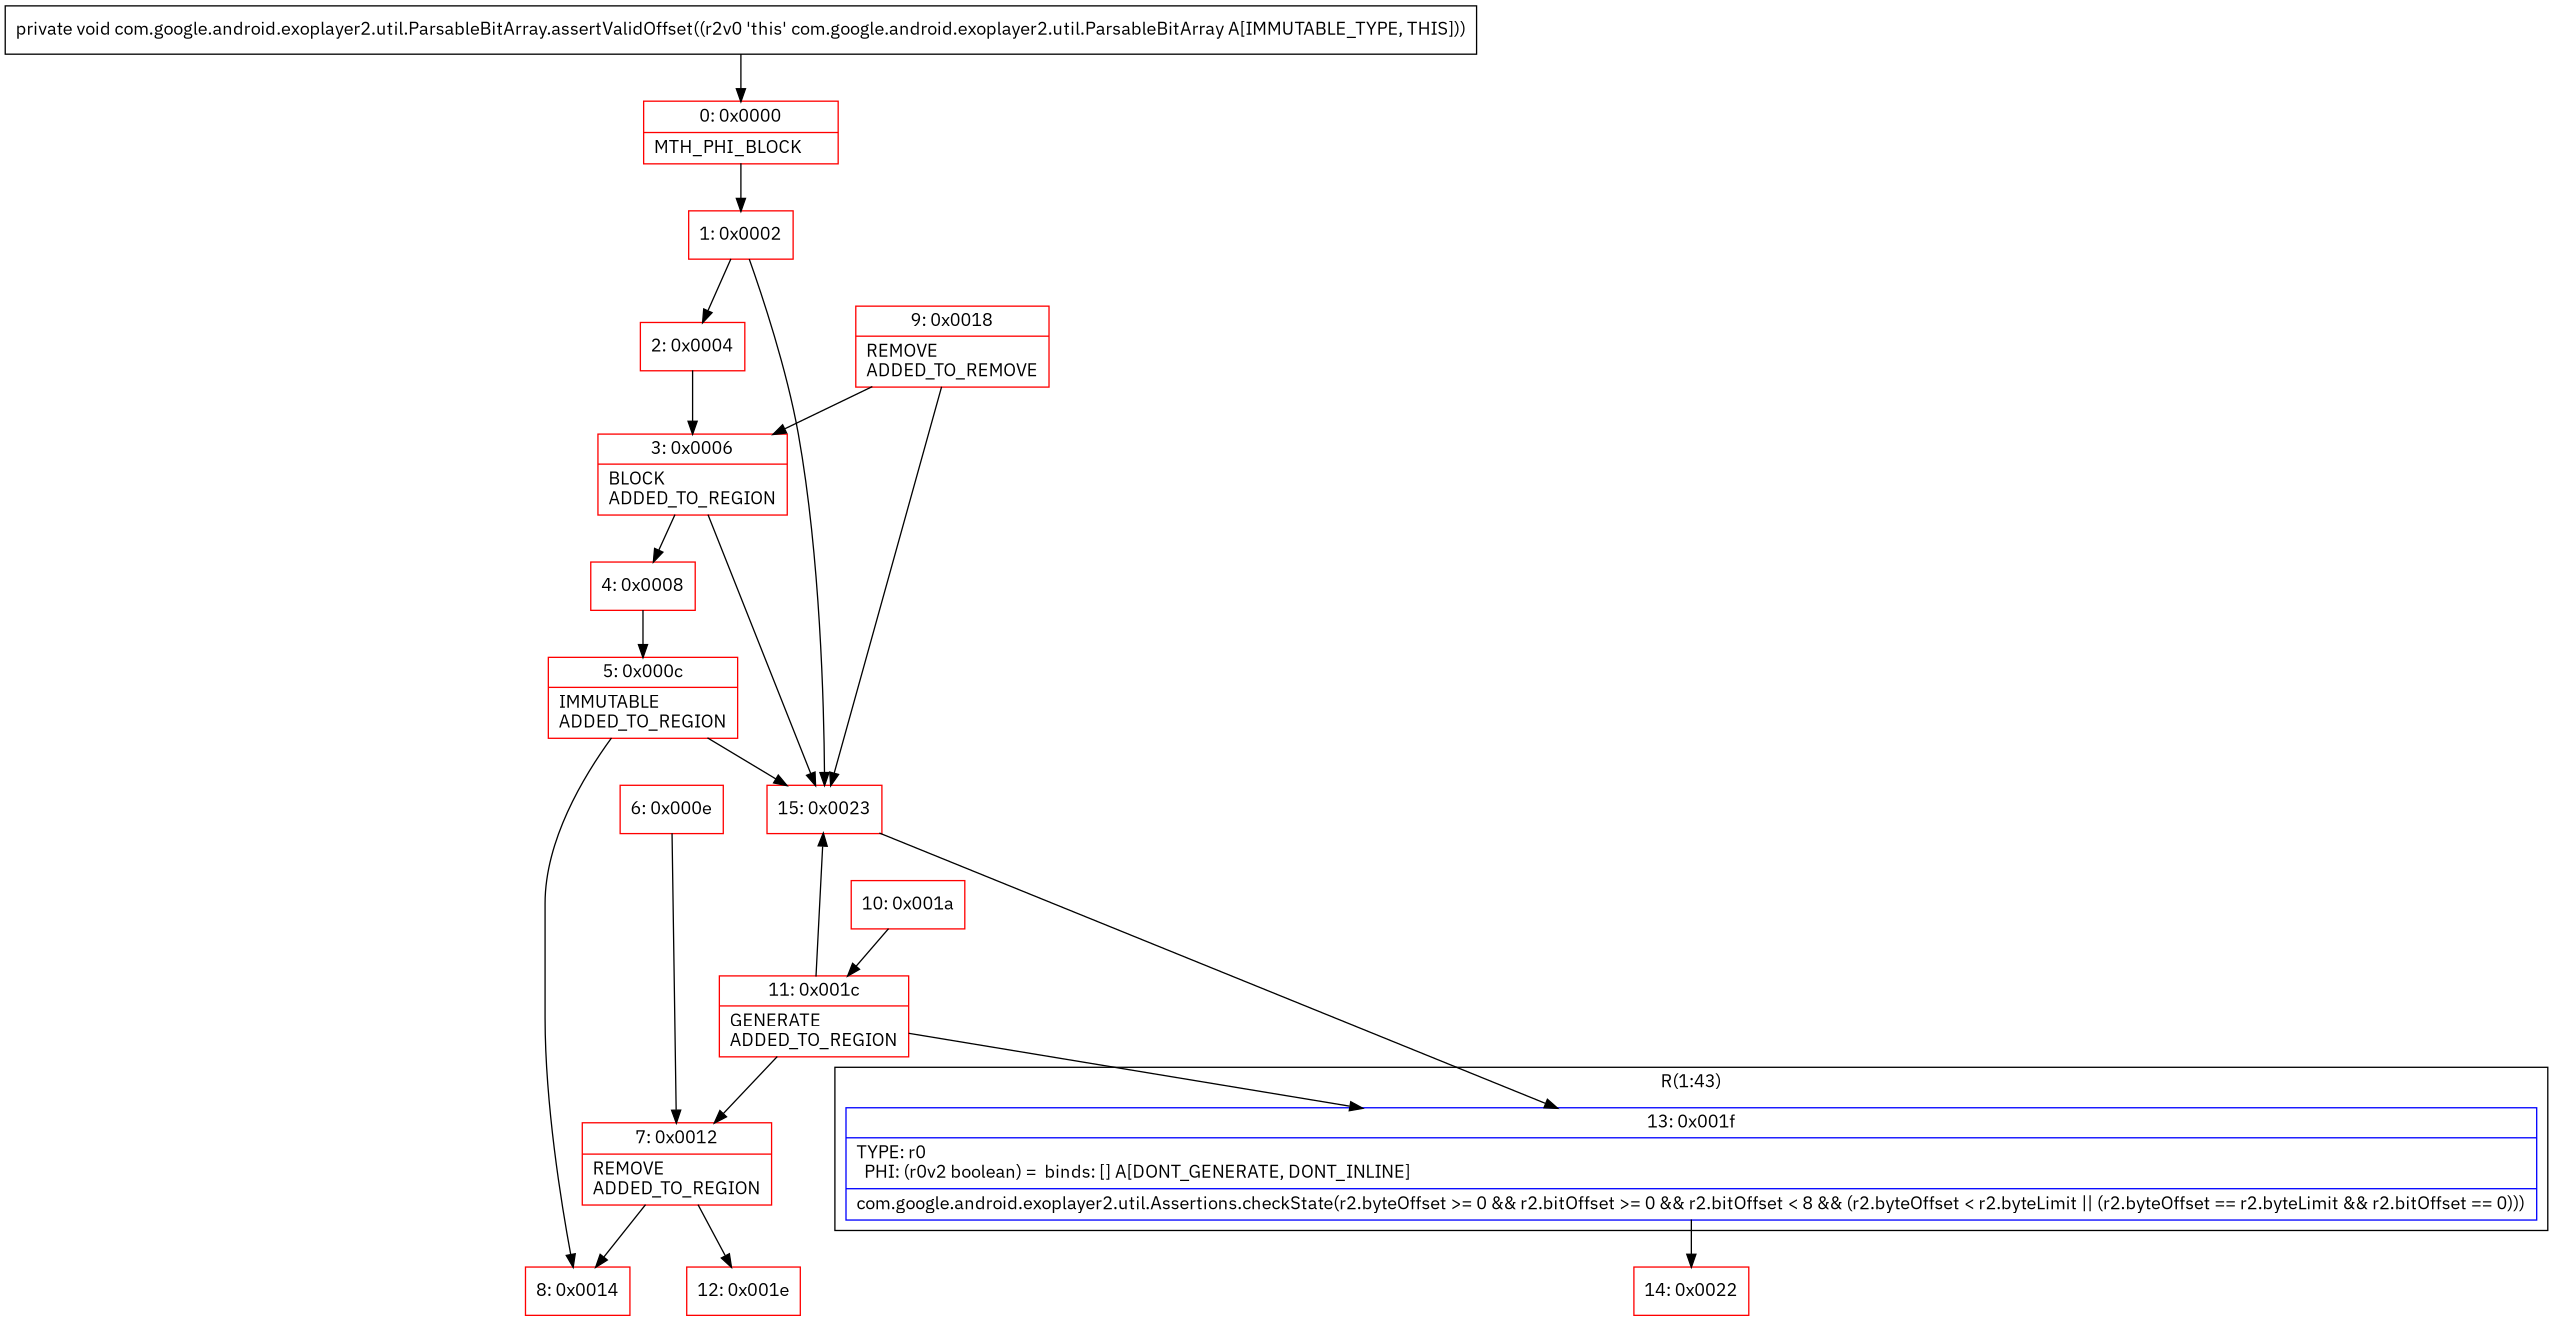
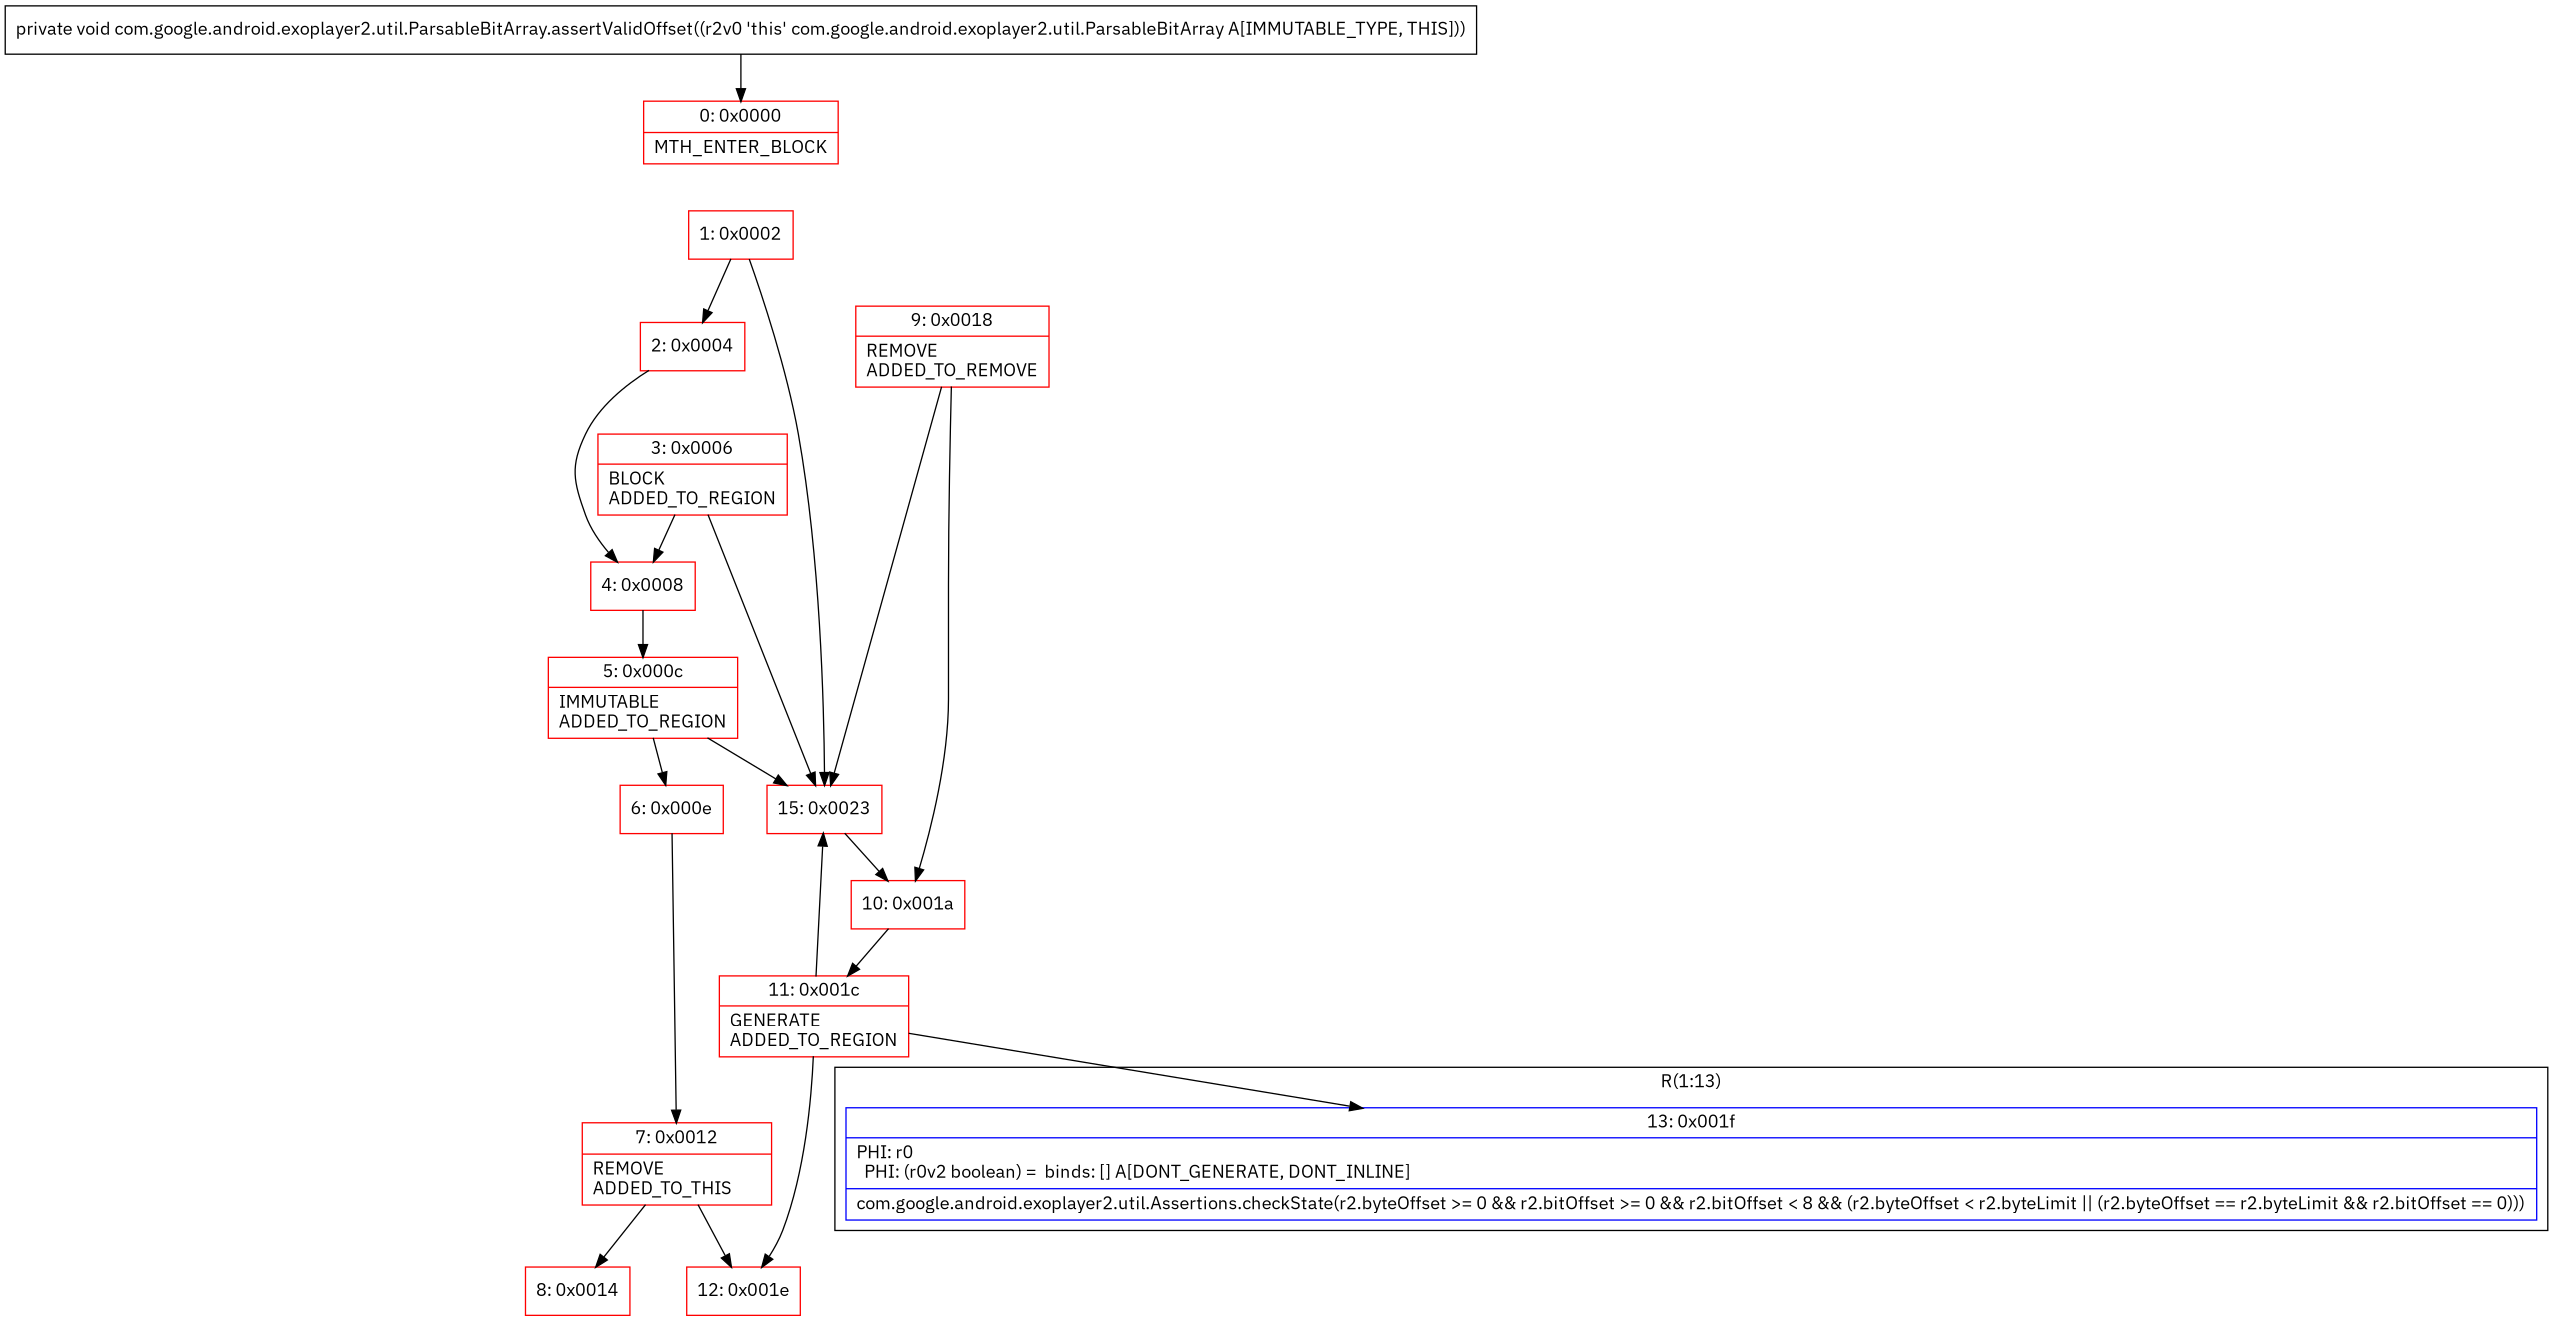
node "0: 0x0000": text "MTH_PHI_BLOCK" -> "MTH_ENTER_BLOCK"
edge "0: 0x0000" -> "1: 0x0002": removed
edge "2: 0x0004" -> "3: 0x0006": now "2: 0x0004" -> "4: 0x0008"
edge "9: 0x0018" -> "3: 0x0006": now "9: 0x0018" -> "10: 0x001a"
edge "15: 0x0023" -> "13: 0x001f": now "15: 0x0023" -> "10: 0x001a"
edge "5: 0x000c" -> "8: 0x0014": now "5: 0x000c" -> "6: 0x000e"
cluster "R(1:43)": label "R(1:43)" -> "R(1:13)"
edge "11: 0x001c" -> "7: 0x0012": now "11: 0x001c" -> "12: 0x001e"
node "13: 0x001f": text "TYPE: r0" -> "PHI: r0"
node "7: 0x0012": text "ADDED_TO_REGION" -> "ADDED_TO_THIS"
node "14: 0x0022": removed
